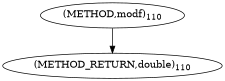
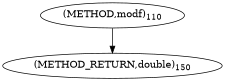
node "(METHOD_RETURN,double)": text "110" -> "150"
